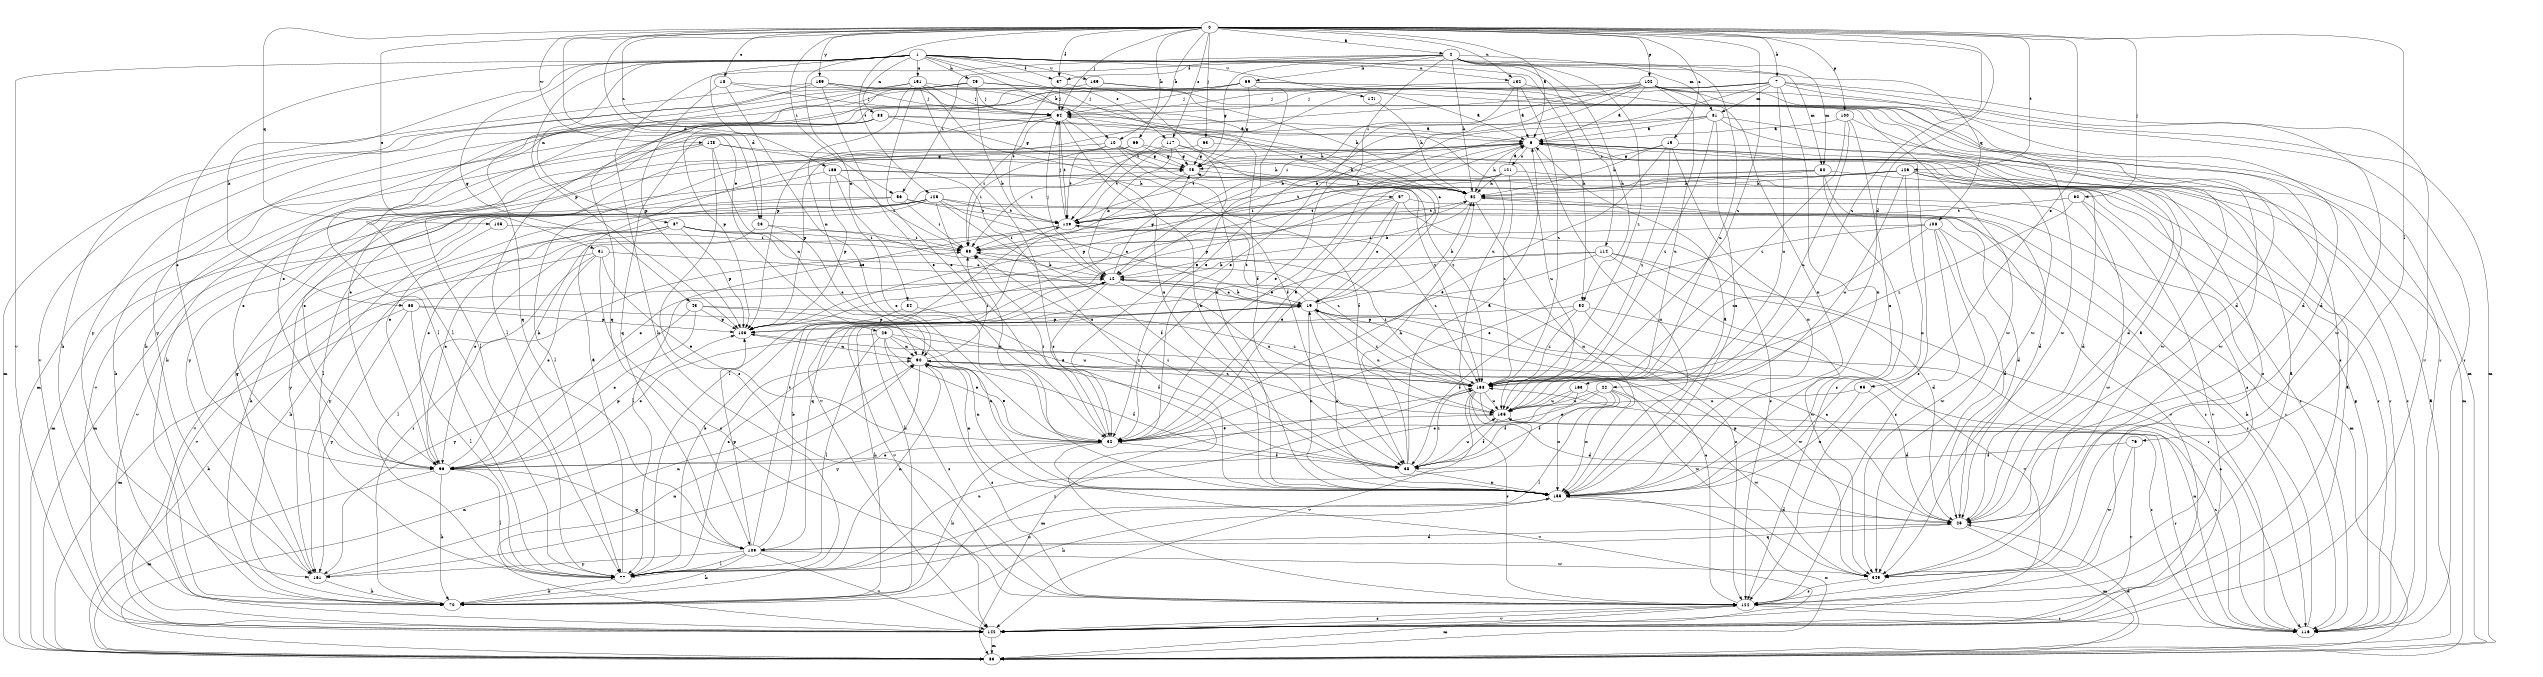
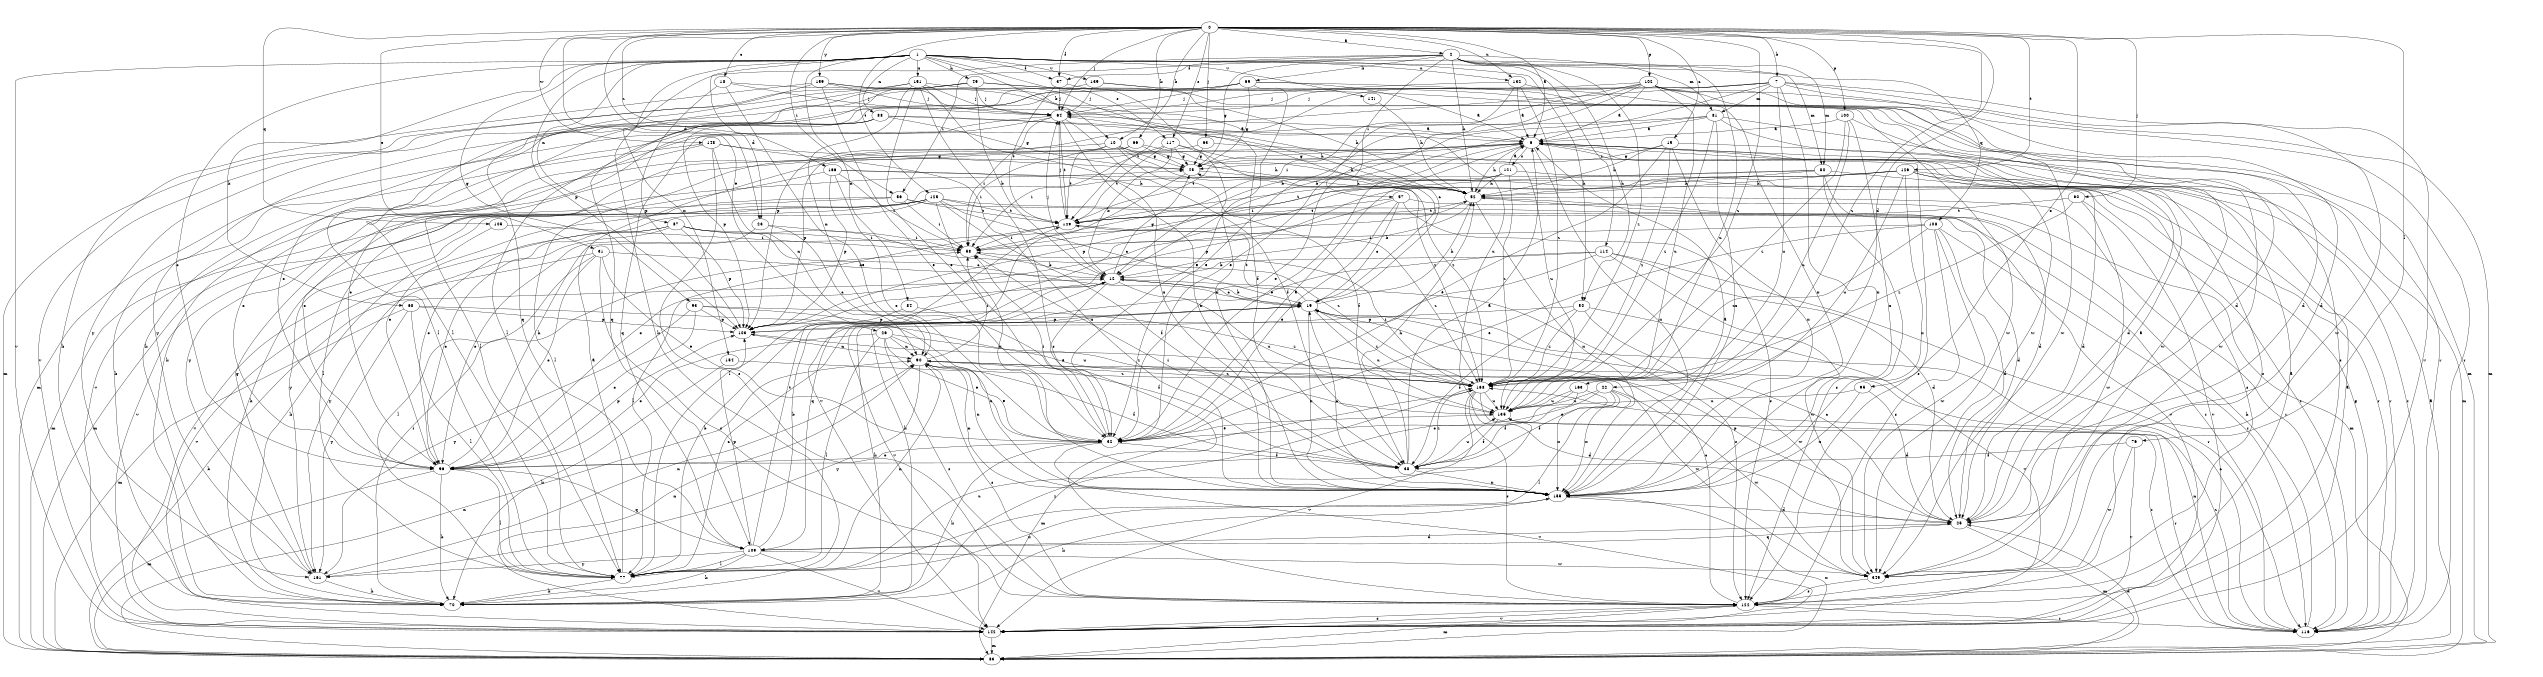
node "43": label "43" -> "93"
node "154": added
